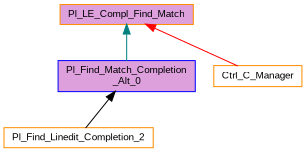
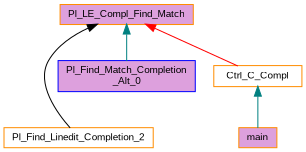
node "Ctrl_C_Manager": label "Ctrl_C_Manager" -> "Ctrl_C_Compl"
edge "Pl_Find_Linedit_Completion_2" -> "Pl_Find_Match_Completion _Alt_0": now "Pl_Find_Linedit_Completion_2" -> "Pl_LE_Compl_Find_Match"
node "main": added
